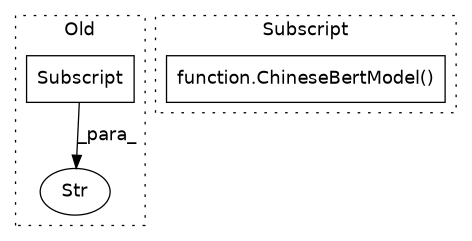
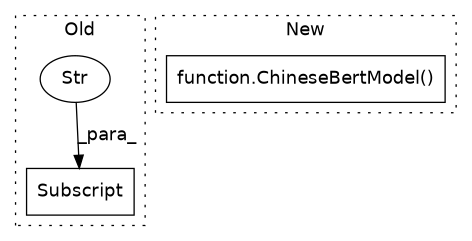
cluster "Subscript": label "Subscript" -> "New"
edge "Subscript" -> "Str": reversed
